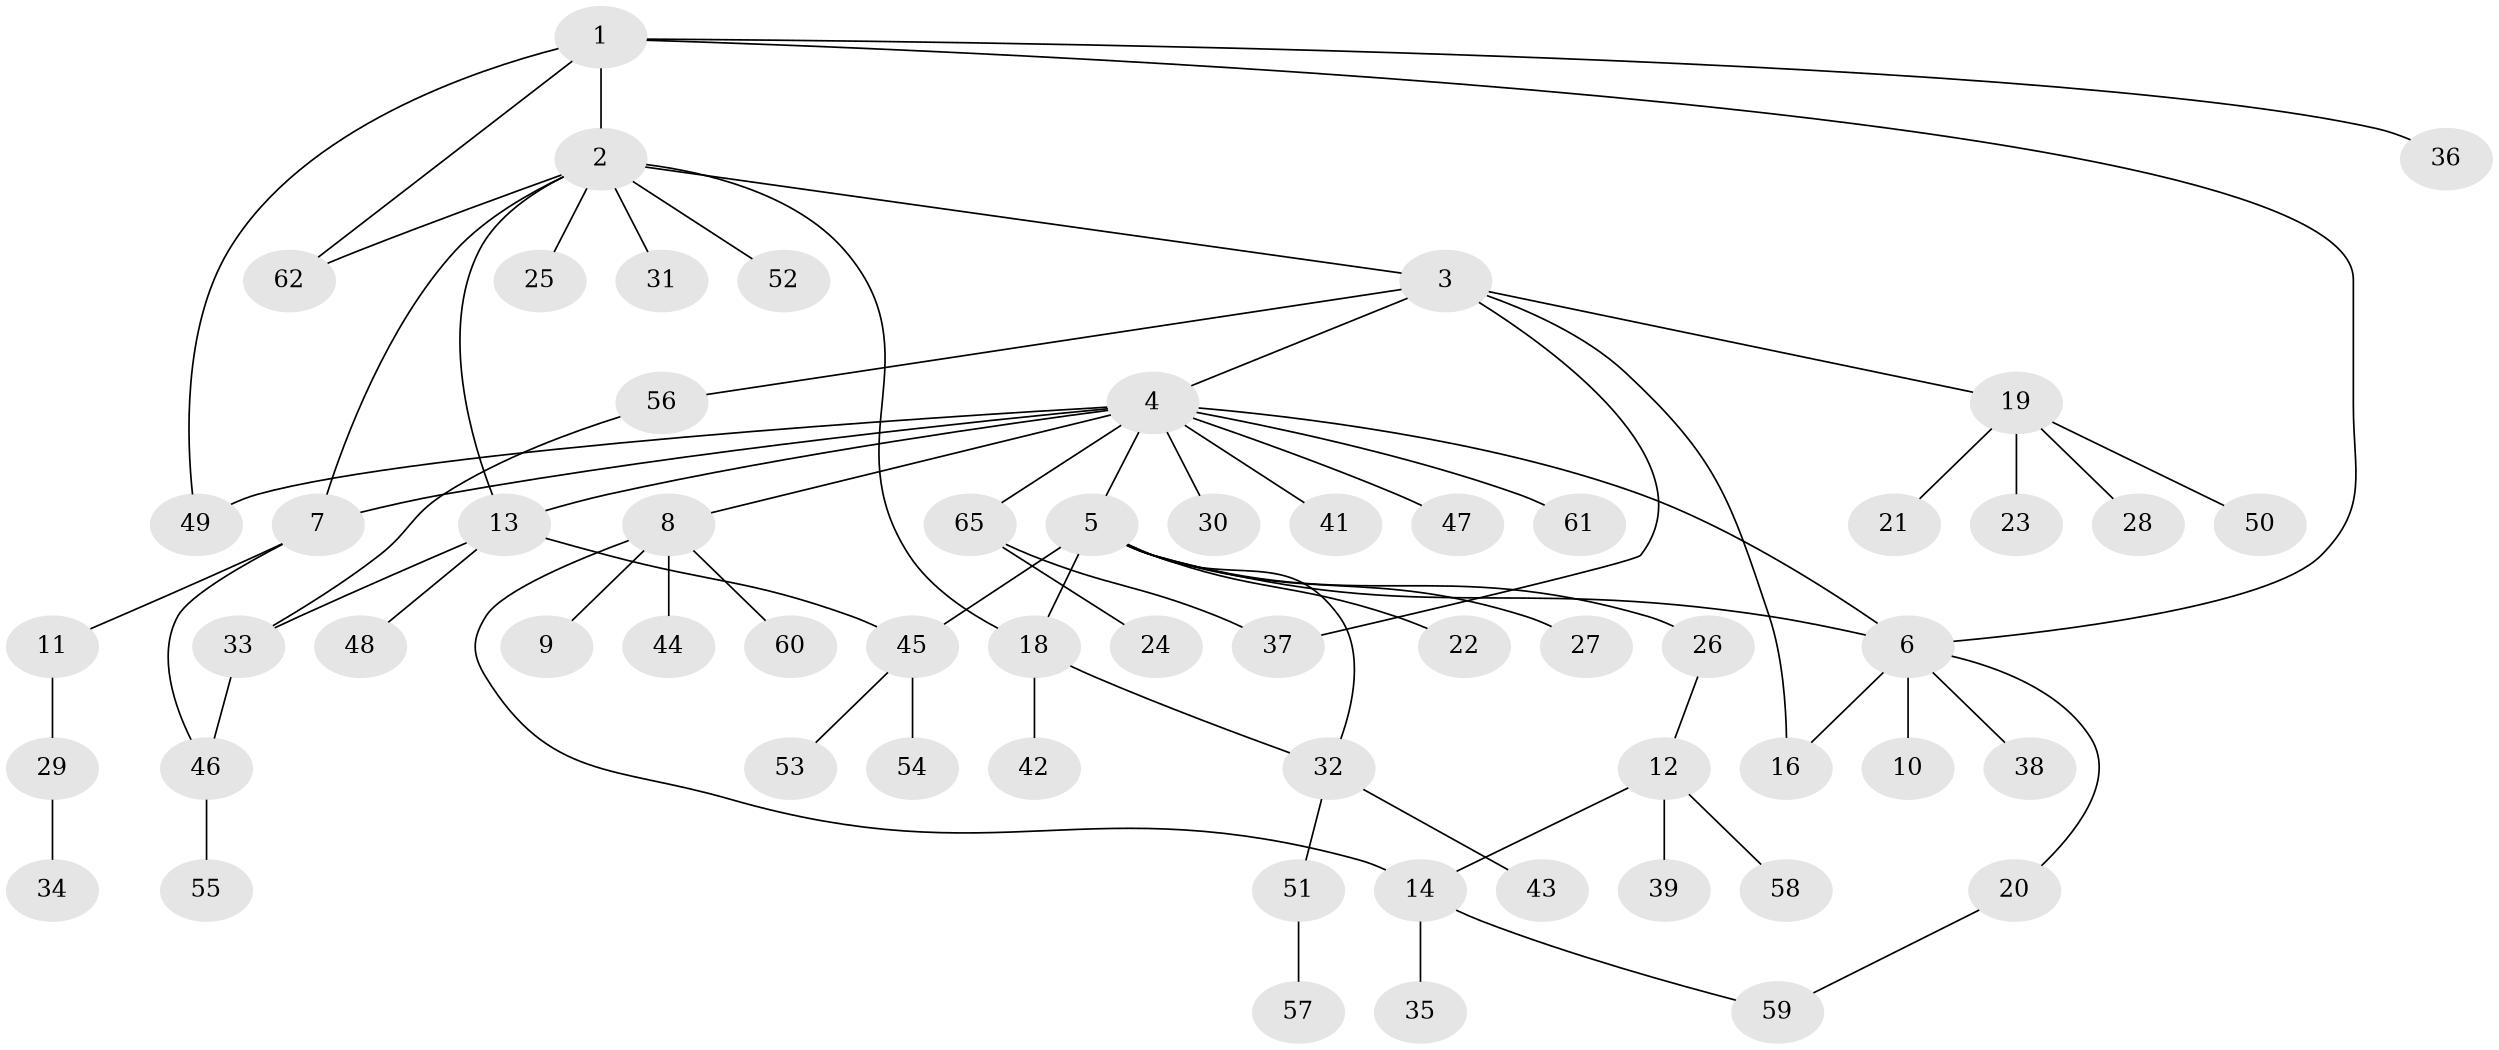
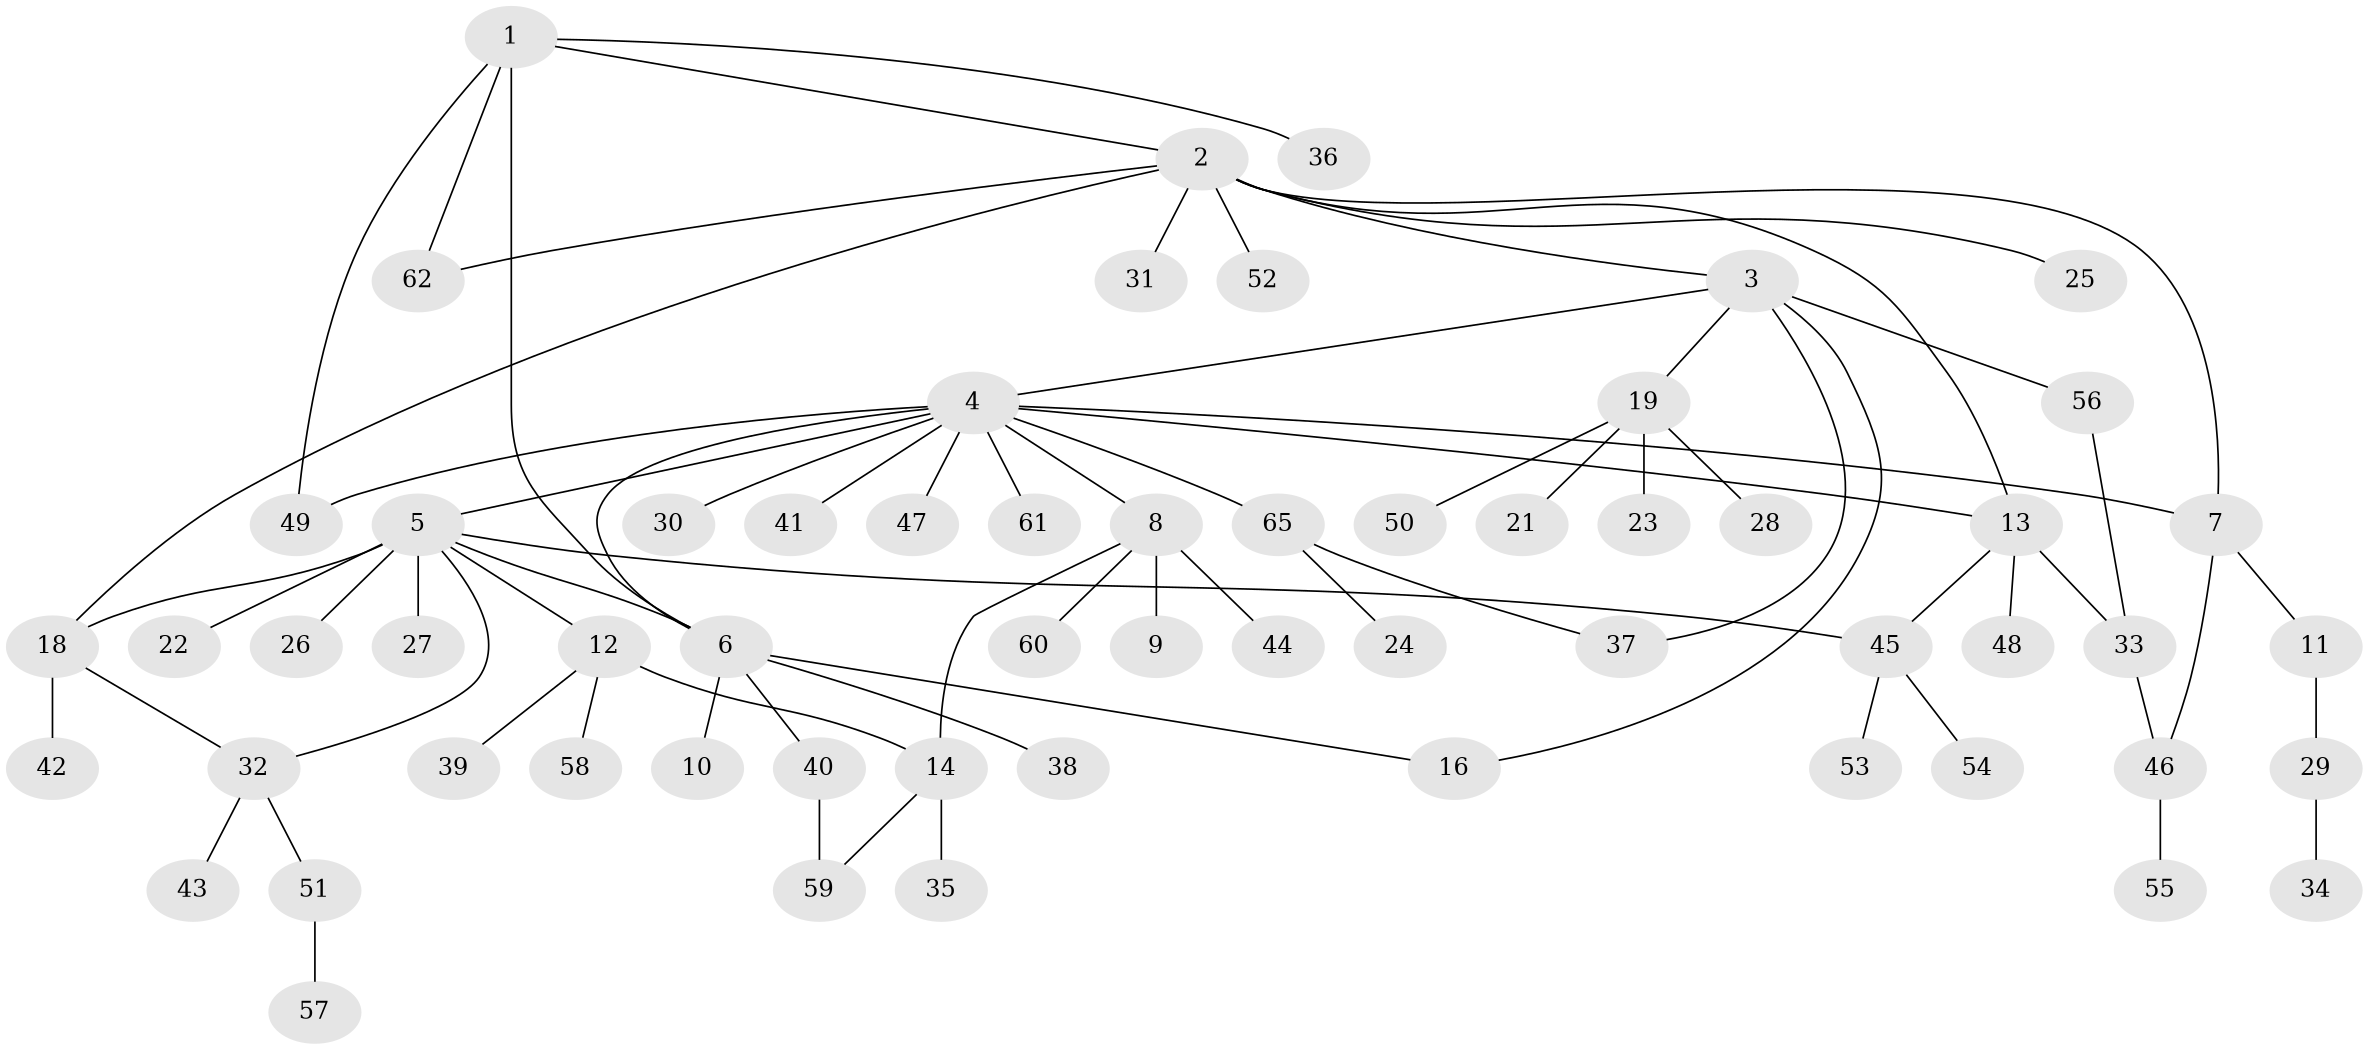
edge "26" -- "12": now "5" -- "12"
node "20": label "20" -> "40"
